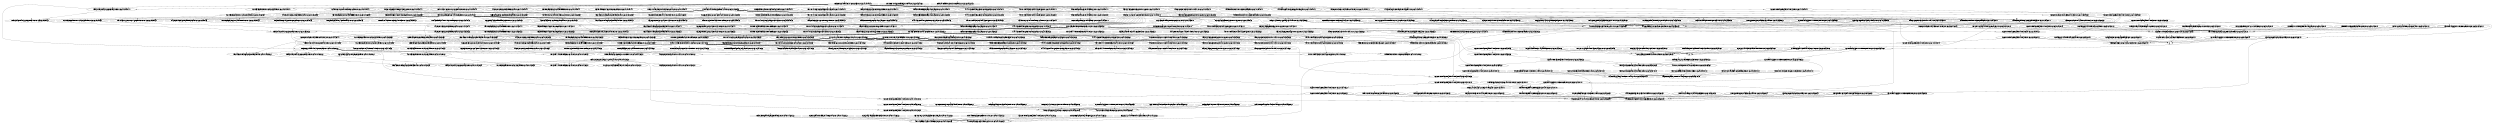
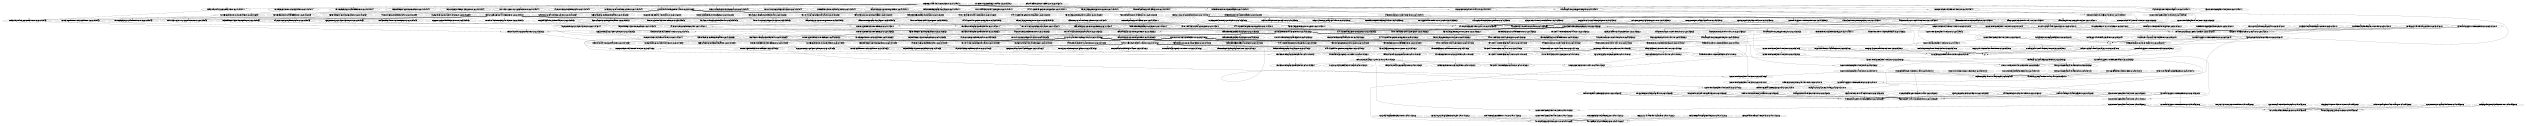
node "MMd6DHnZonCa8MgLW1tczqQdu1hnDQJ7bm_20180824_12h09m47s": added
node "MEVUHGtfKgf23sXpujtwGds9BaZEEEUUcD_20180827_12h45m11s": removed
